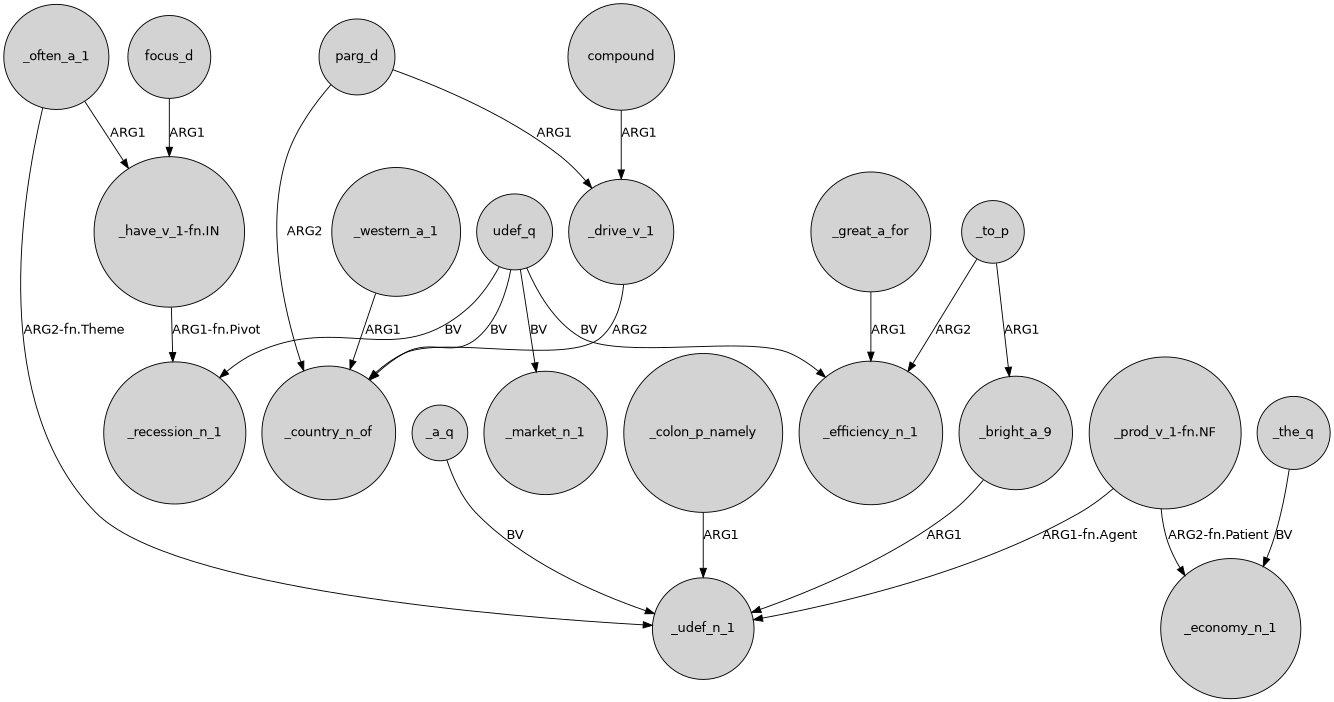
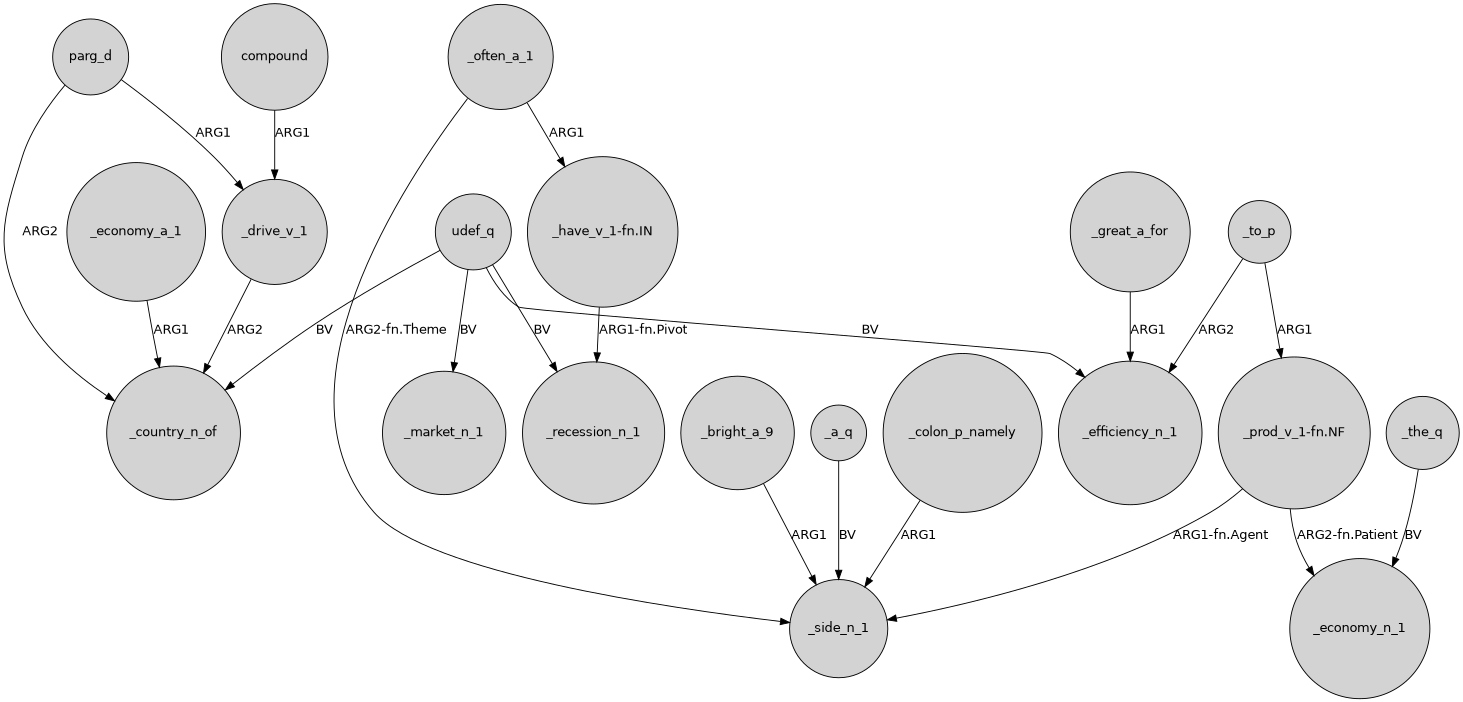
node "focus_d": removed
node "_western_a_1": label "_western_a_1" -> "_economy_a_1"
edge "_to_p" -> "_bright_a_9": now "_to_p" -> "_prod_v_1-fn.NF"
node "_udef_n_1": label "_udef_n_1" -> "_side_n_1"
